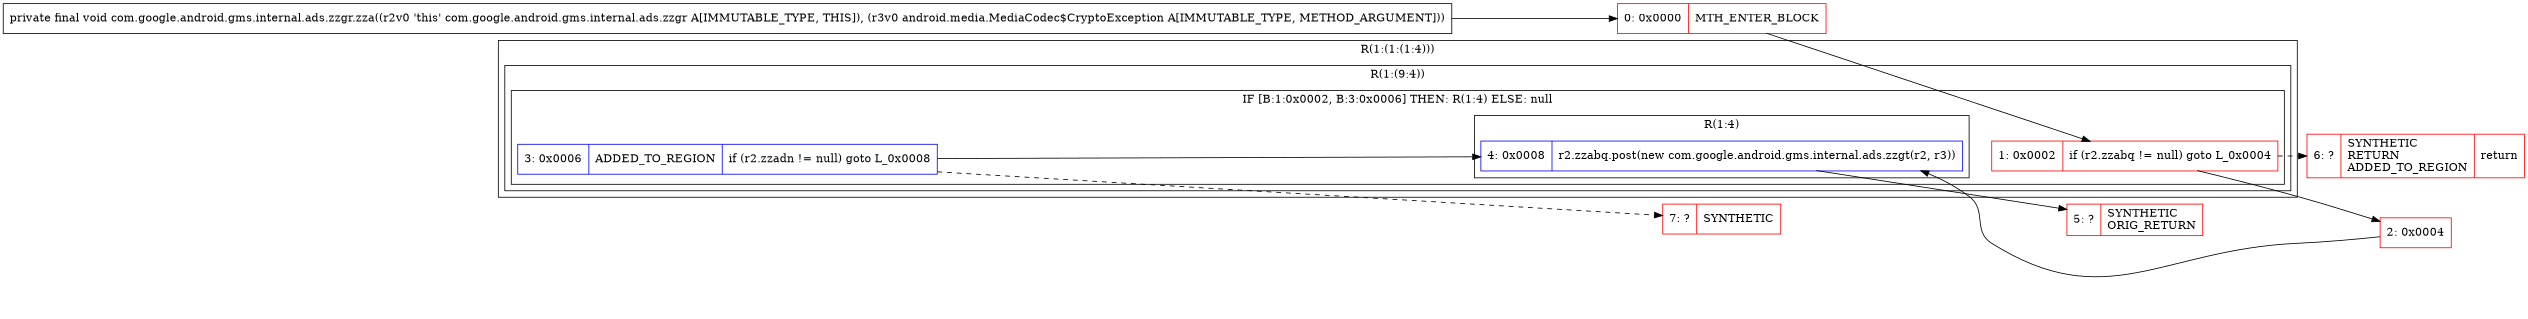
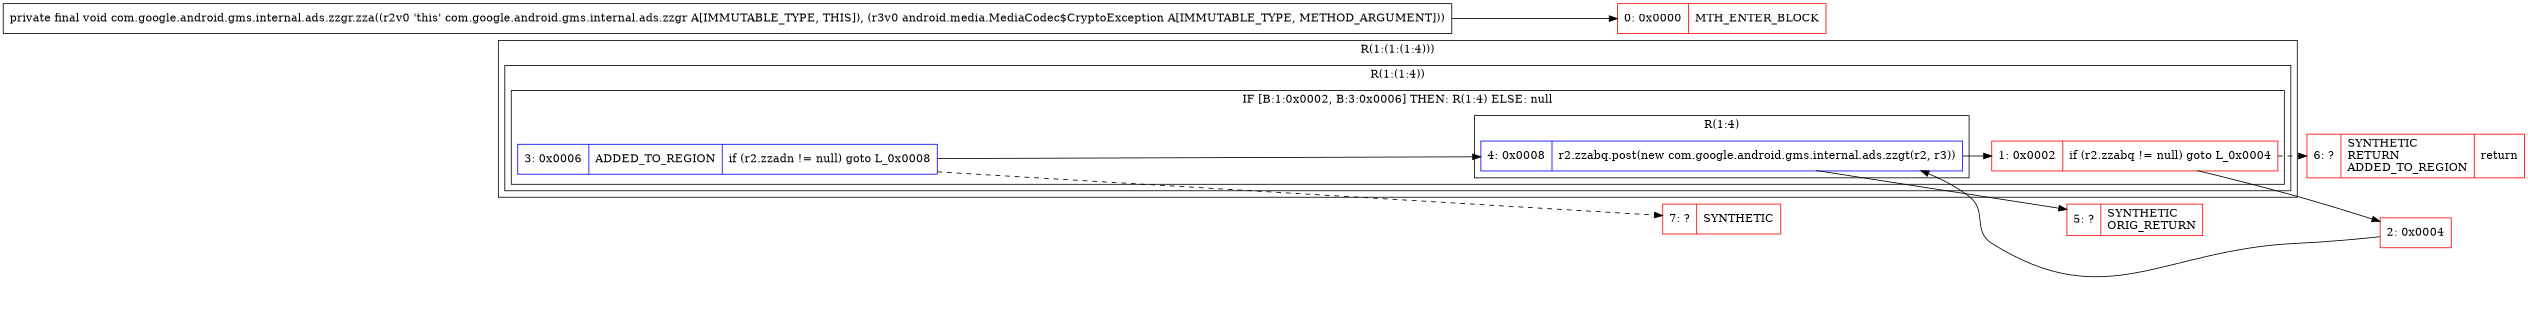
cluster "R(1:(9:4))": label "R(1:(9:4))" -> "R(1:(1:4))"
edge "0: 0x0000" -> "1: 0x0002": now "4: 0x0008" -> "1: 0x0002"
